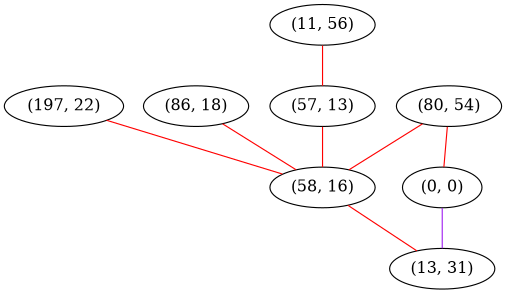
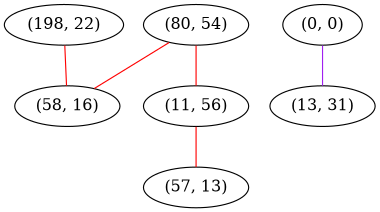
node "(197, 22)": label "(197, 22)" -> "(198, 22)"
node "(86, 18)": removed
edge "(57, 13)" -- "(58, 16)": removed
edge "(80, 54)" -- "(0, 0)": now "(80, 54)" -- "(11, 56)"
edge "(58, 16)" -- "(13, 31)": removed
